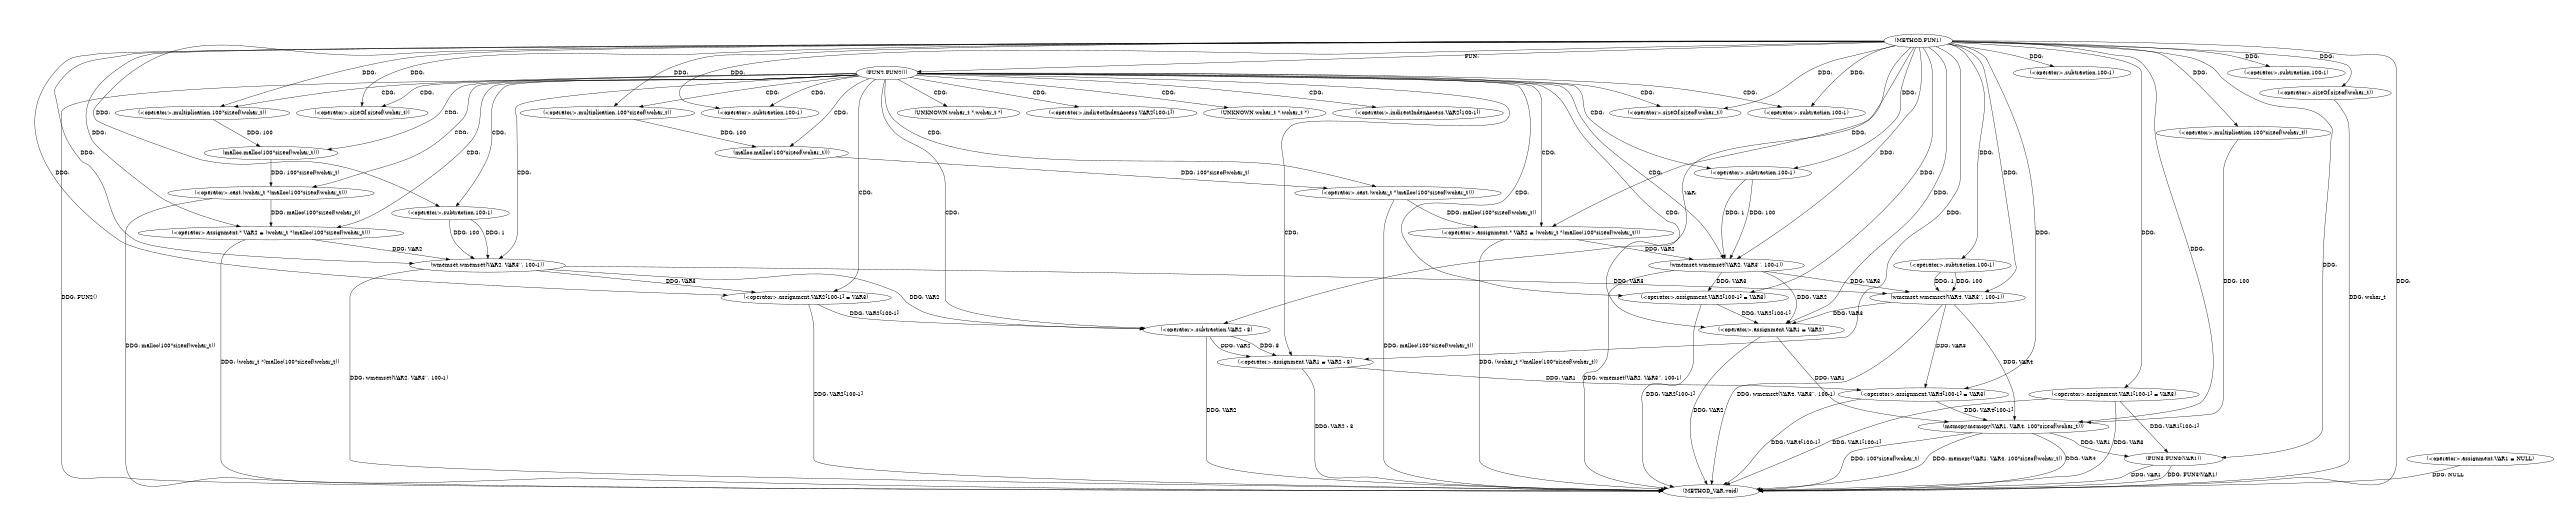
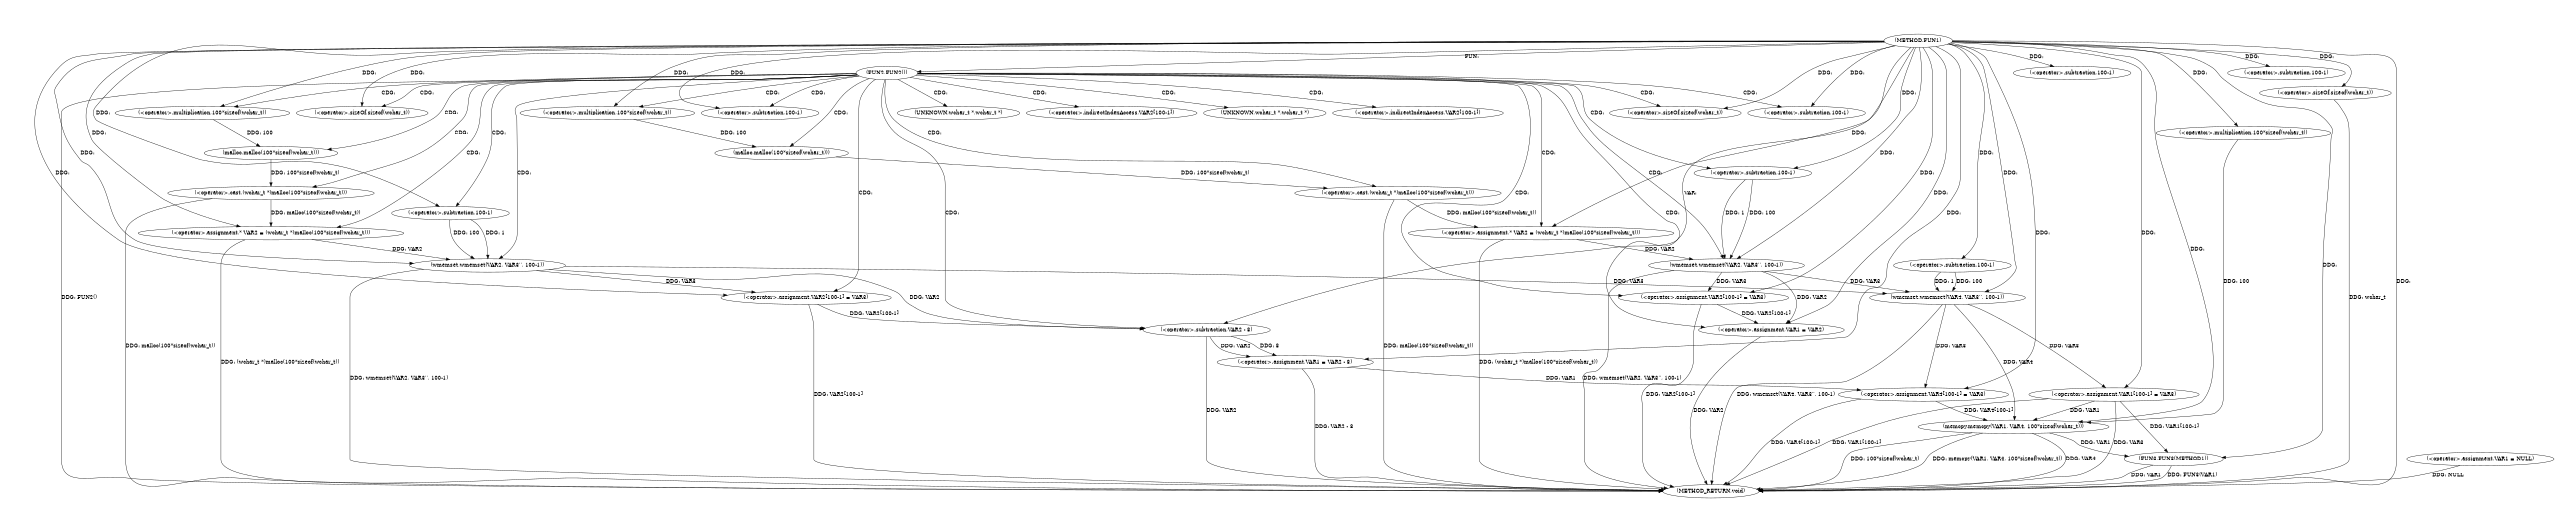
edge "(FUN2,FUN2())" -> "(<operator>.assignment,VAR1 = VAR2 - 8)": removed, label "CDG:"
edge "(wmemset,wmemset(VAR4, VAR3'', 100-1))" -> "(<operator>.assignment,VAR1 = VAR2)": now "(wmemset,wmemset(VAR4, VAR3'', 100-1))" -> "(<operator>.assignment,VAR1[100-1] = VAR3)"
edge "(<operator>.assignment,VAR1 = VAR2)" -> "(memcpy,memcpy(VAR1, VAR4, 100*sizeof(wchar_t)))": now "(<operator>.assignment,VAR1[100-1] = VAR3)" -> "(memcpy,memcpy(VAR1, VAR4, 100*sizeof(wchar_t)))"
node "(FUN3,FUN3(VAR1))": label "(FUN3,FUN3(VAR1))" -> "(FUN3,FUN3(METHOD1))"
node "(METHOD_VAR,void)": label "(METHOD_VAR,void)" -> "(METHOD_RETURN,void)"
